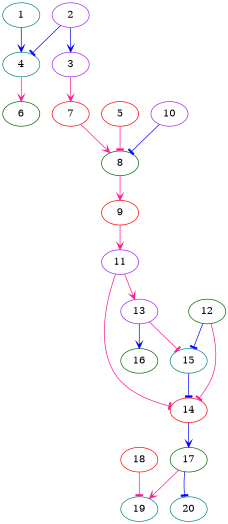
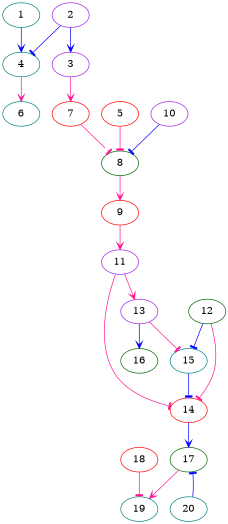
node "6": color darkgreen -> teal
edge "7" -> "8": arrowhead vee -> tee
edge "17" -> "20": reversed
